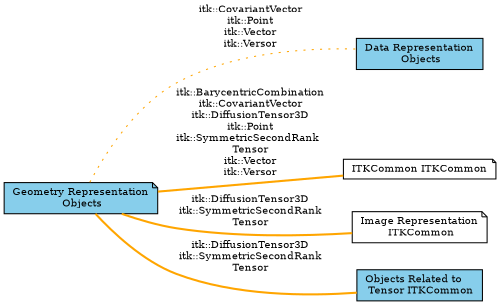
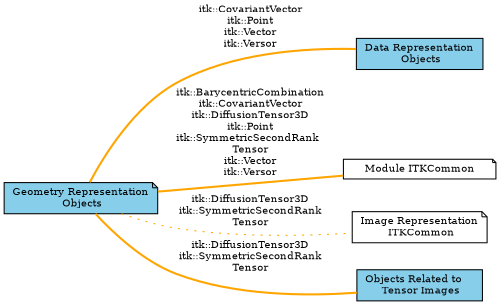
edge "Data Representation Objects" -- "Geometry Representation Objects": style dotted -> bold
node "ITKCommon ITKCommon": label "ITKCommon ITKCommon" -> "Module ITKCommon"
edge "Geometry Representation Objects" -- "Image Representation ITKCommon": style bold -> dotted
node "Objects Related to Tensor ITKCommon": label "Objects Related to Tensor ITKCommon" -> "Objects Related to Tensor Images"
